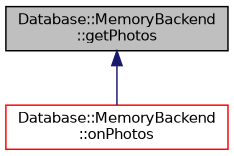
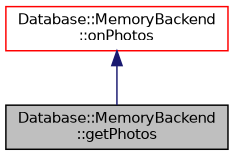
edge "Database::MemoryBackend ::onPhotos" -> "Database::MemoryBackend ::getPhotos": reversed
